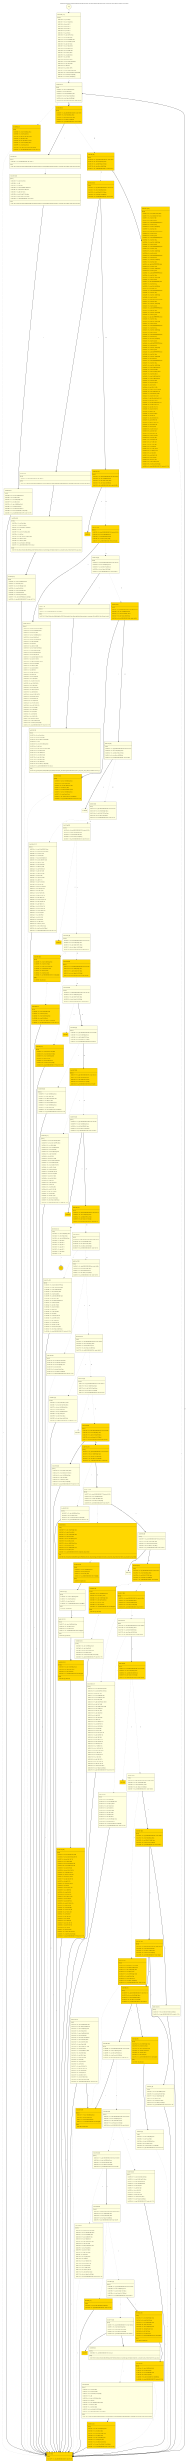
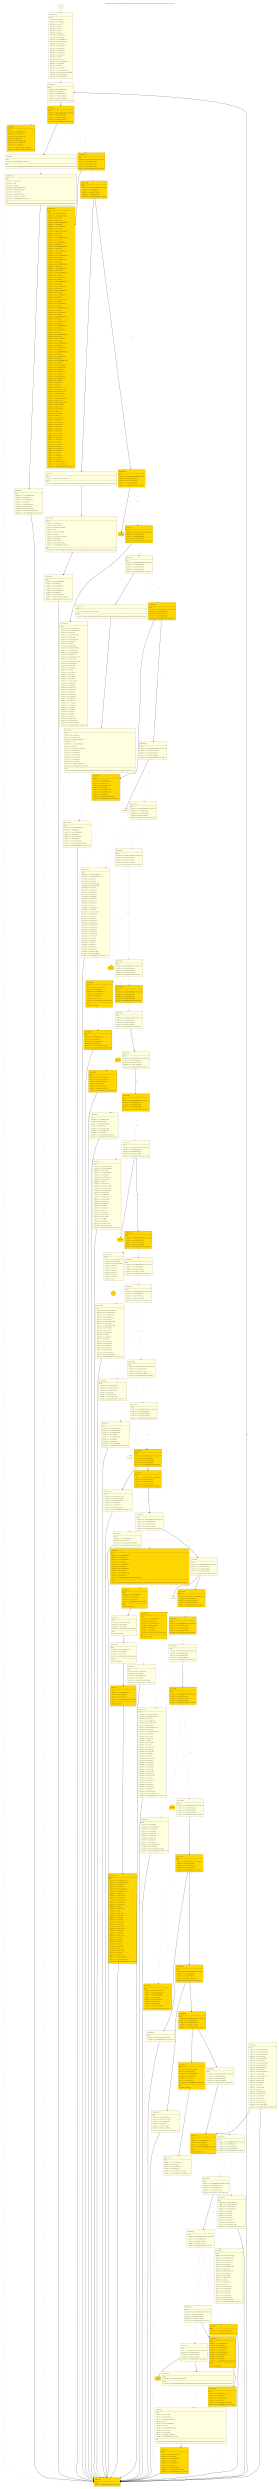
node "0x40322a [42]": added
